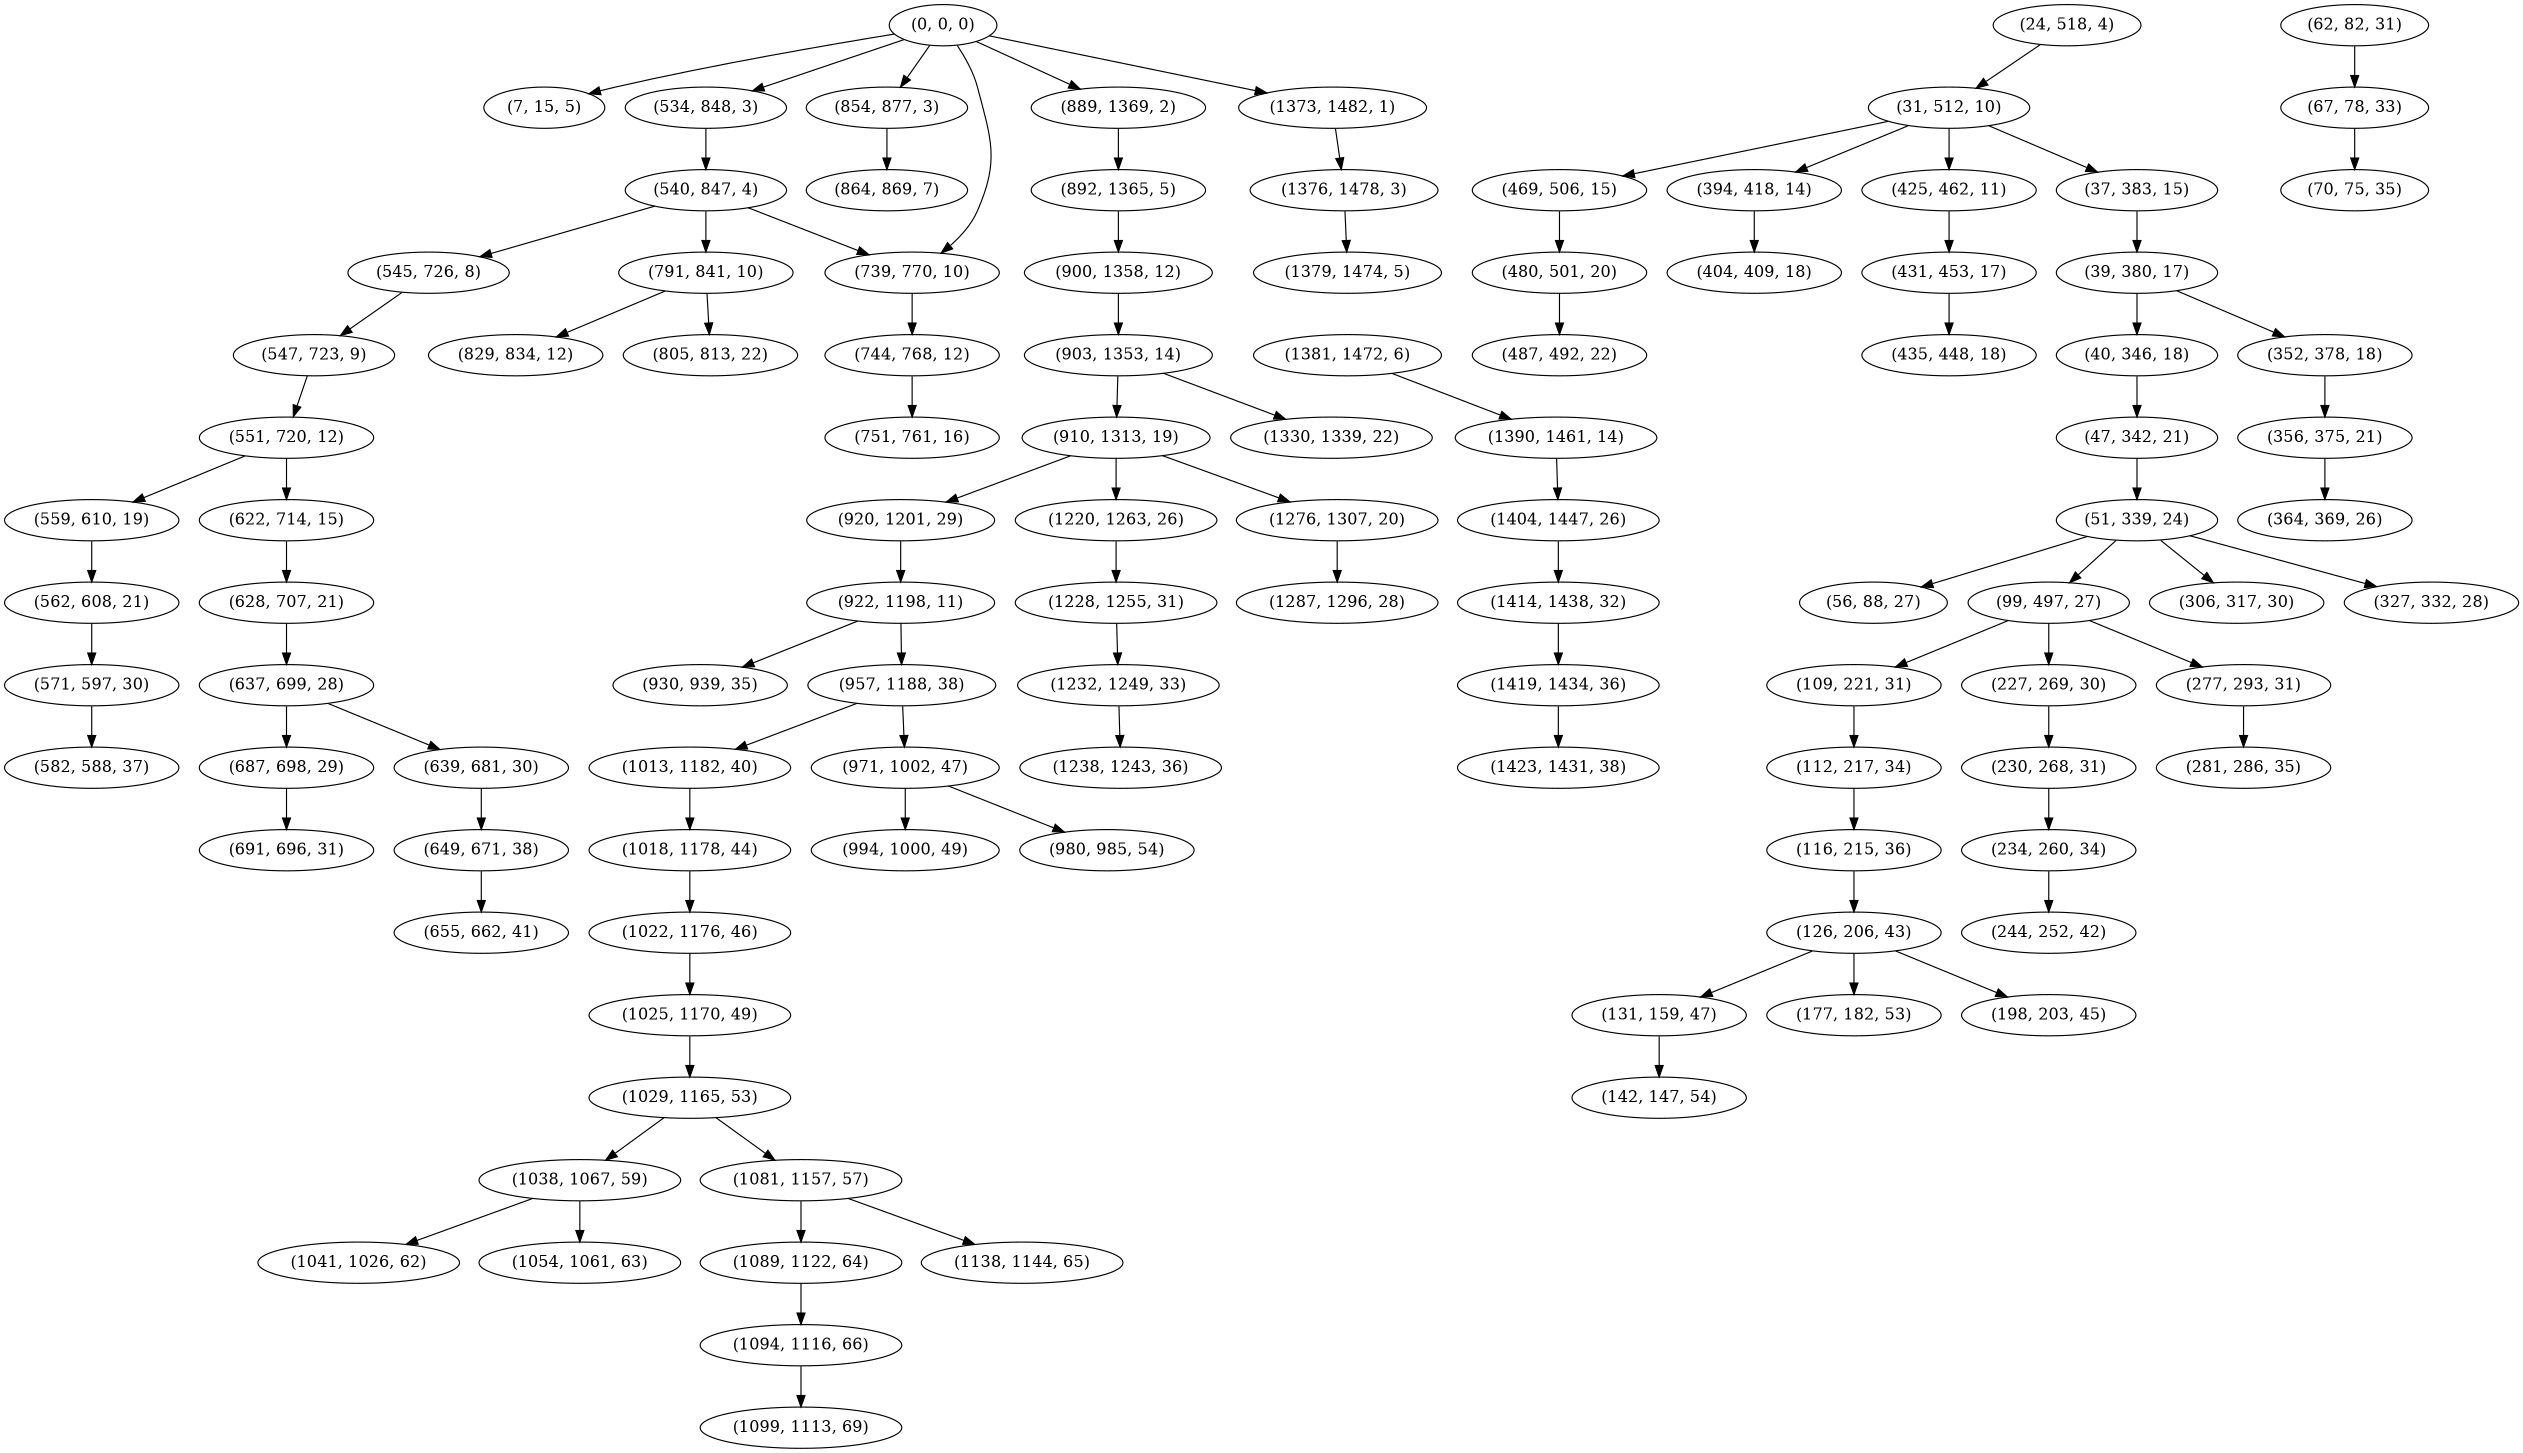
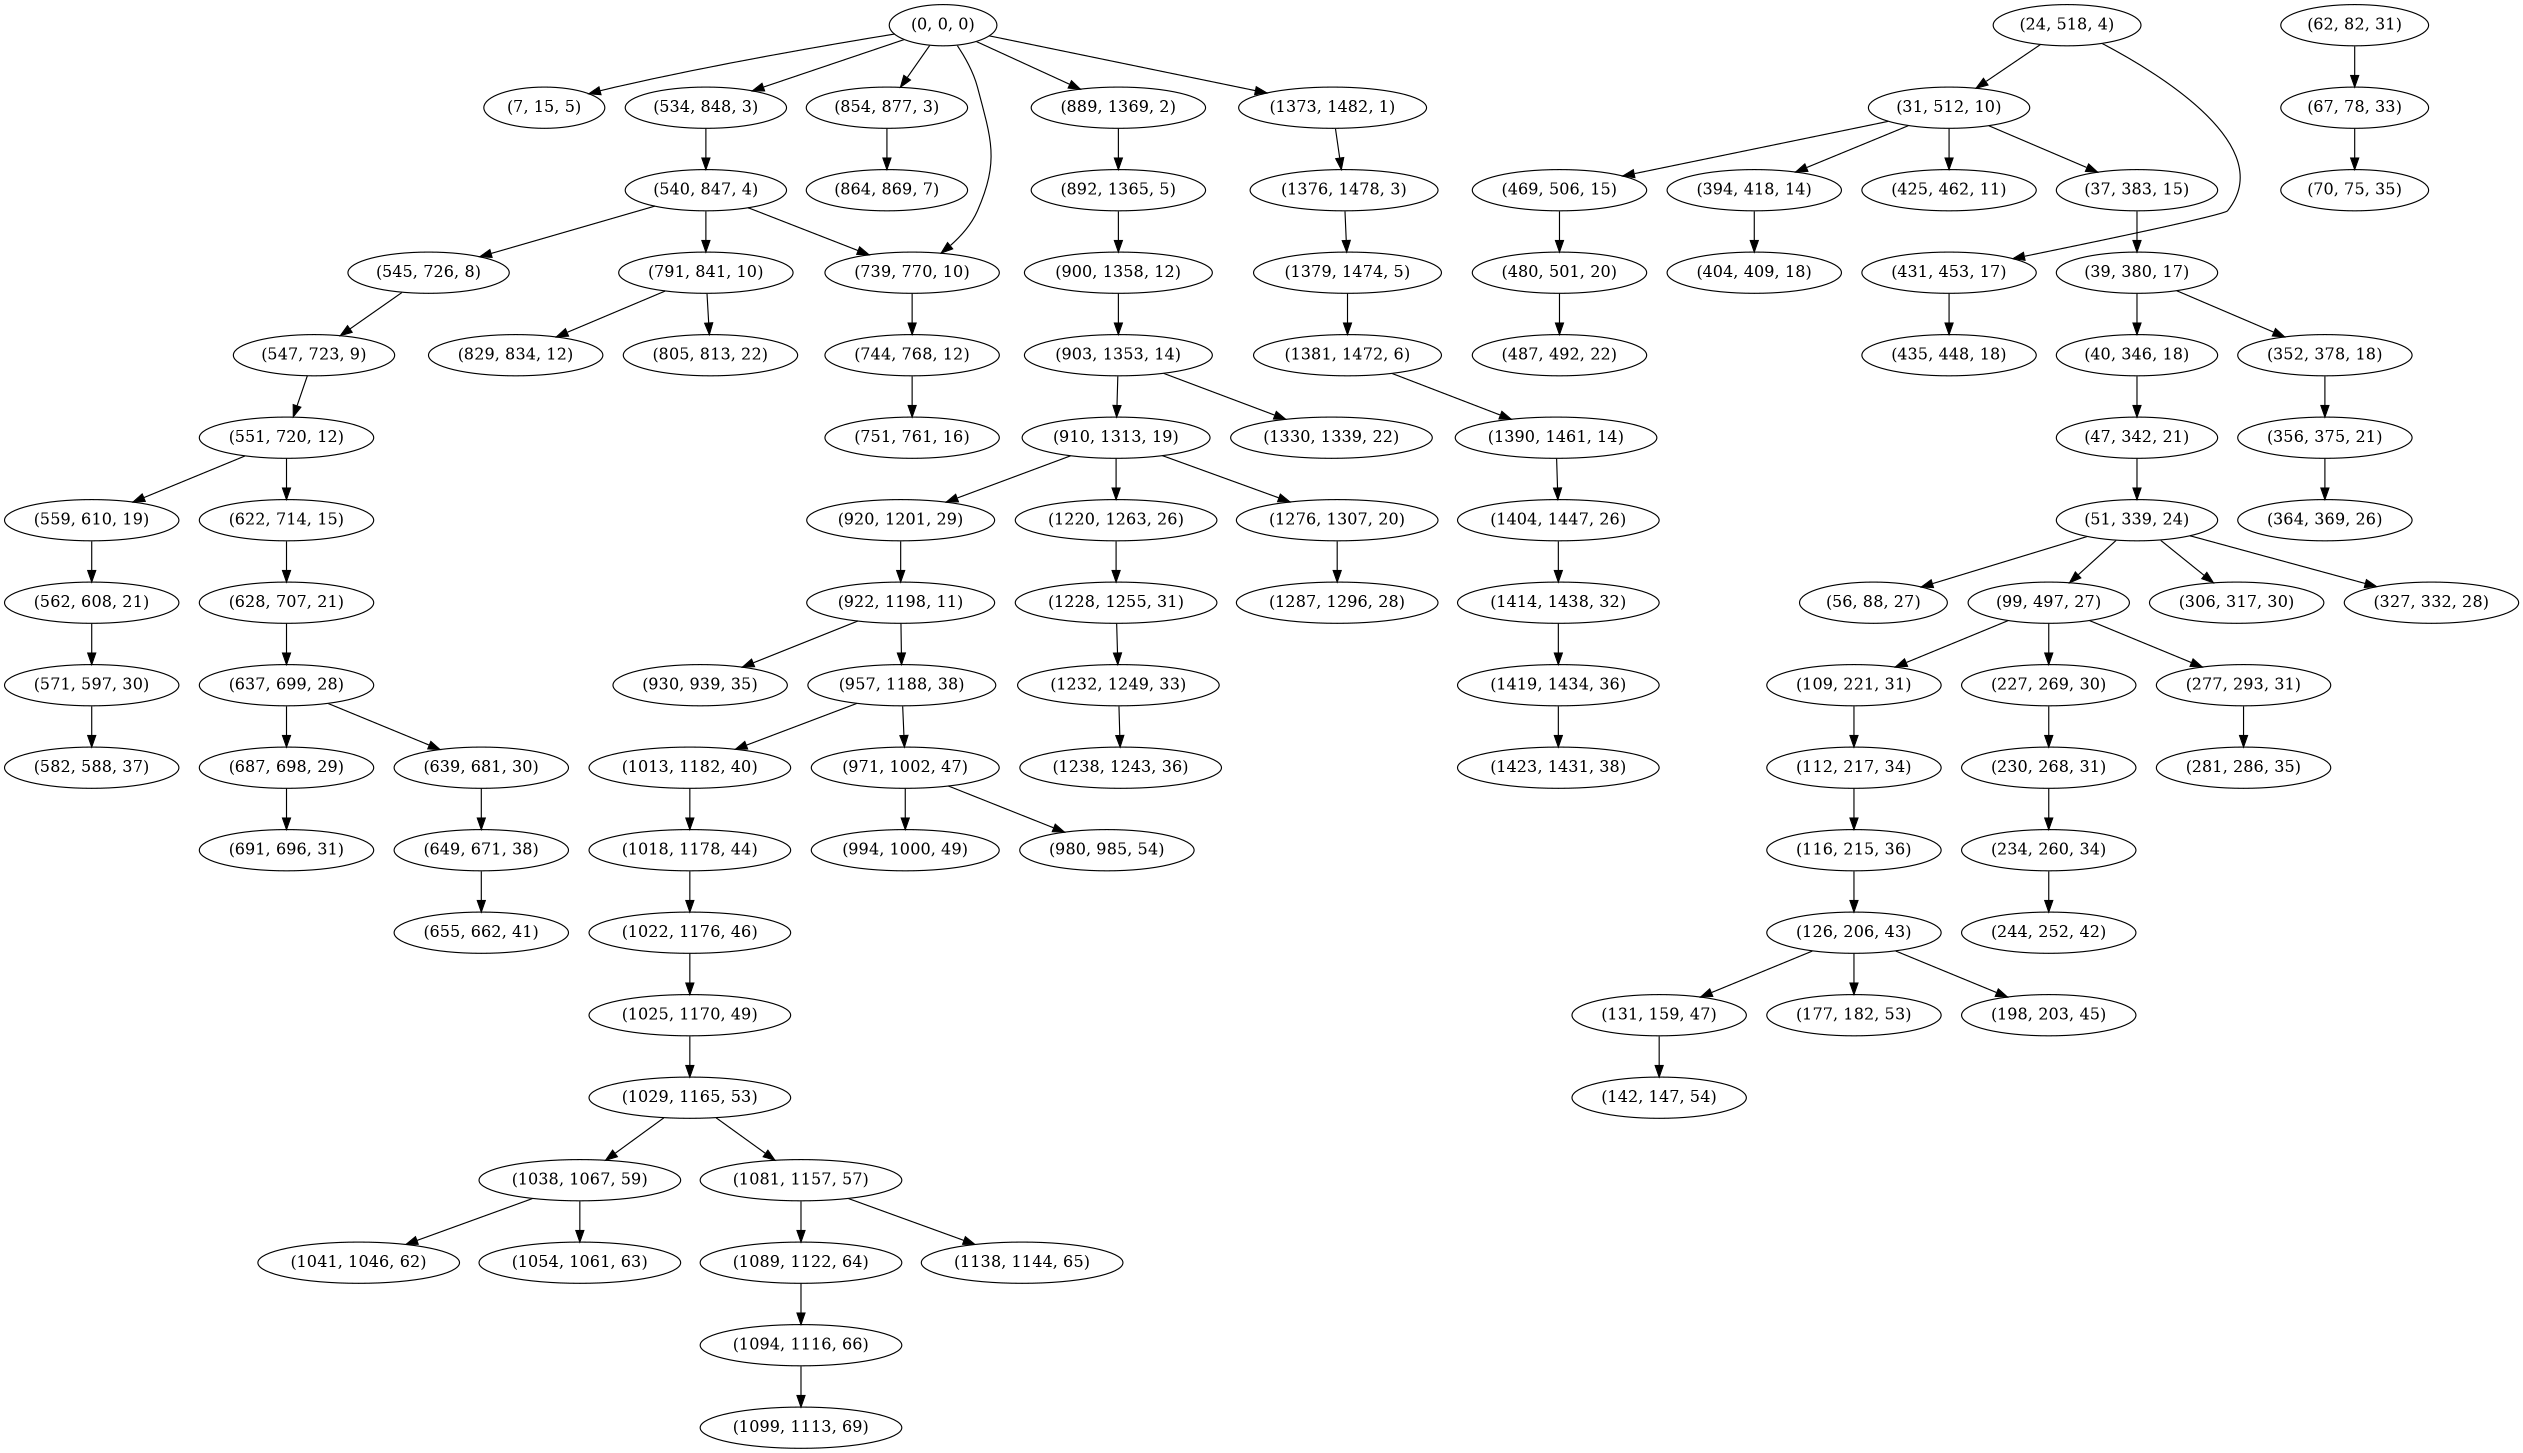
edge "(425, 462, 11)" -> "(431, 453, 17)": now "(24, 518, 4)" -> "(431, 453, 17)"
edge "(1379, 1474, 5)" -> "(1381, 1472, 6)": added
node "(1041, 1026, 62)": label "(1041, 1026, 62)" -> "(1041, 1046, 62)"
